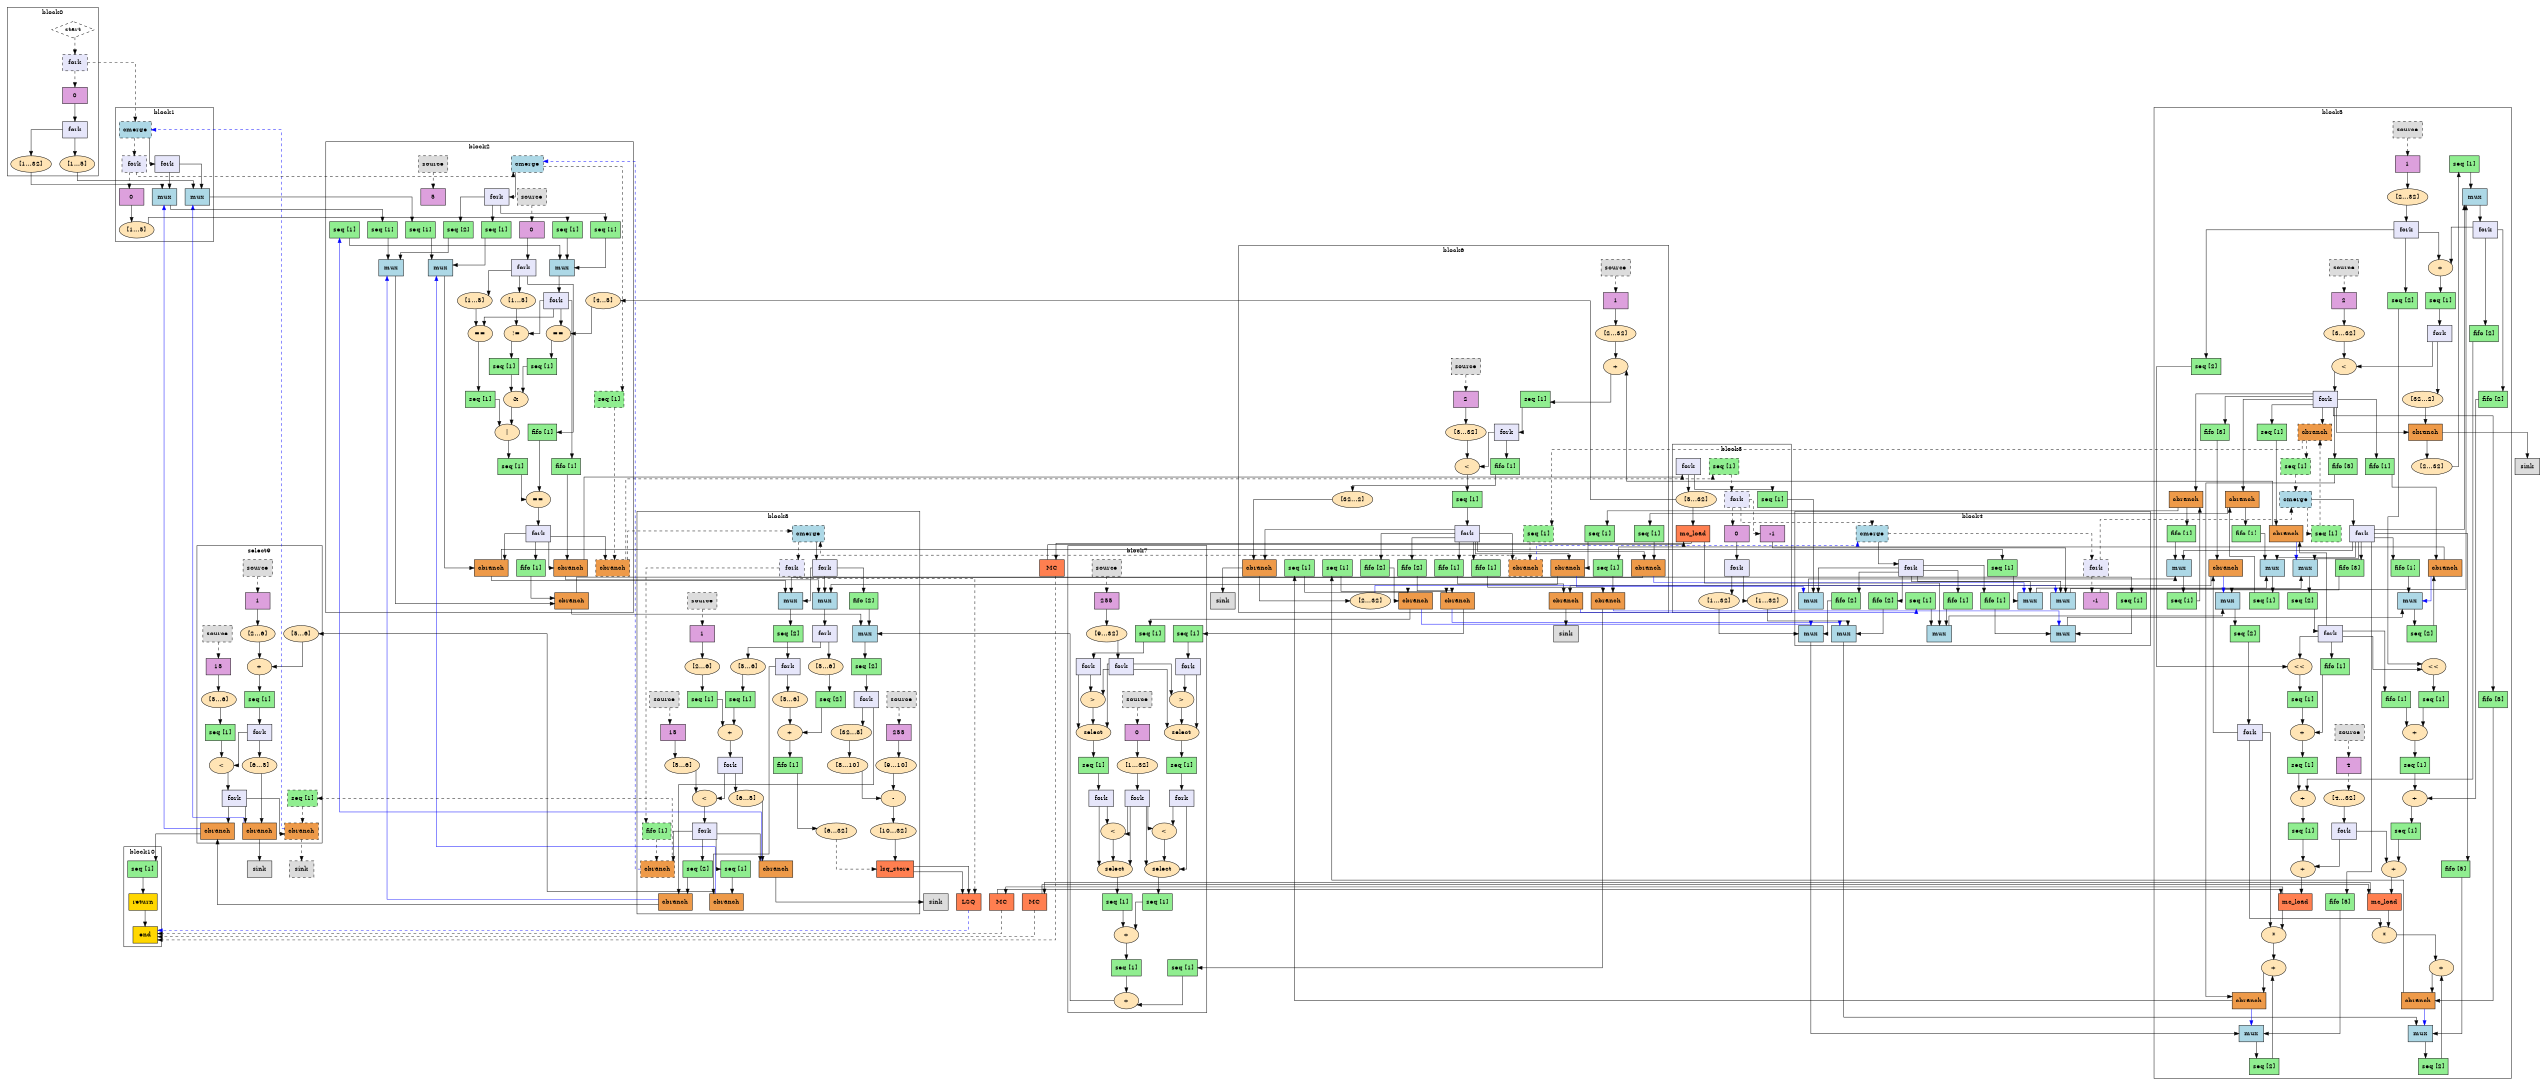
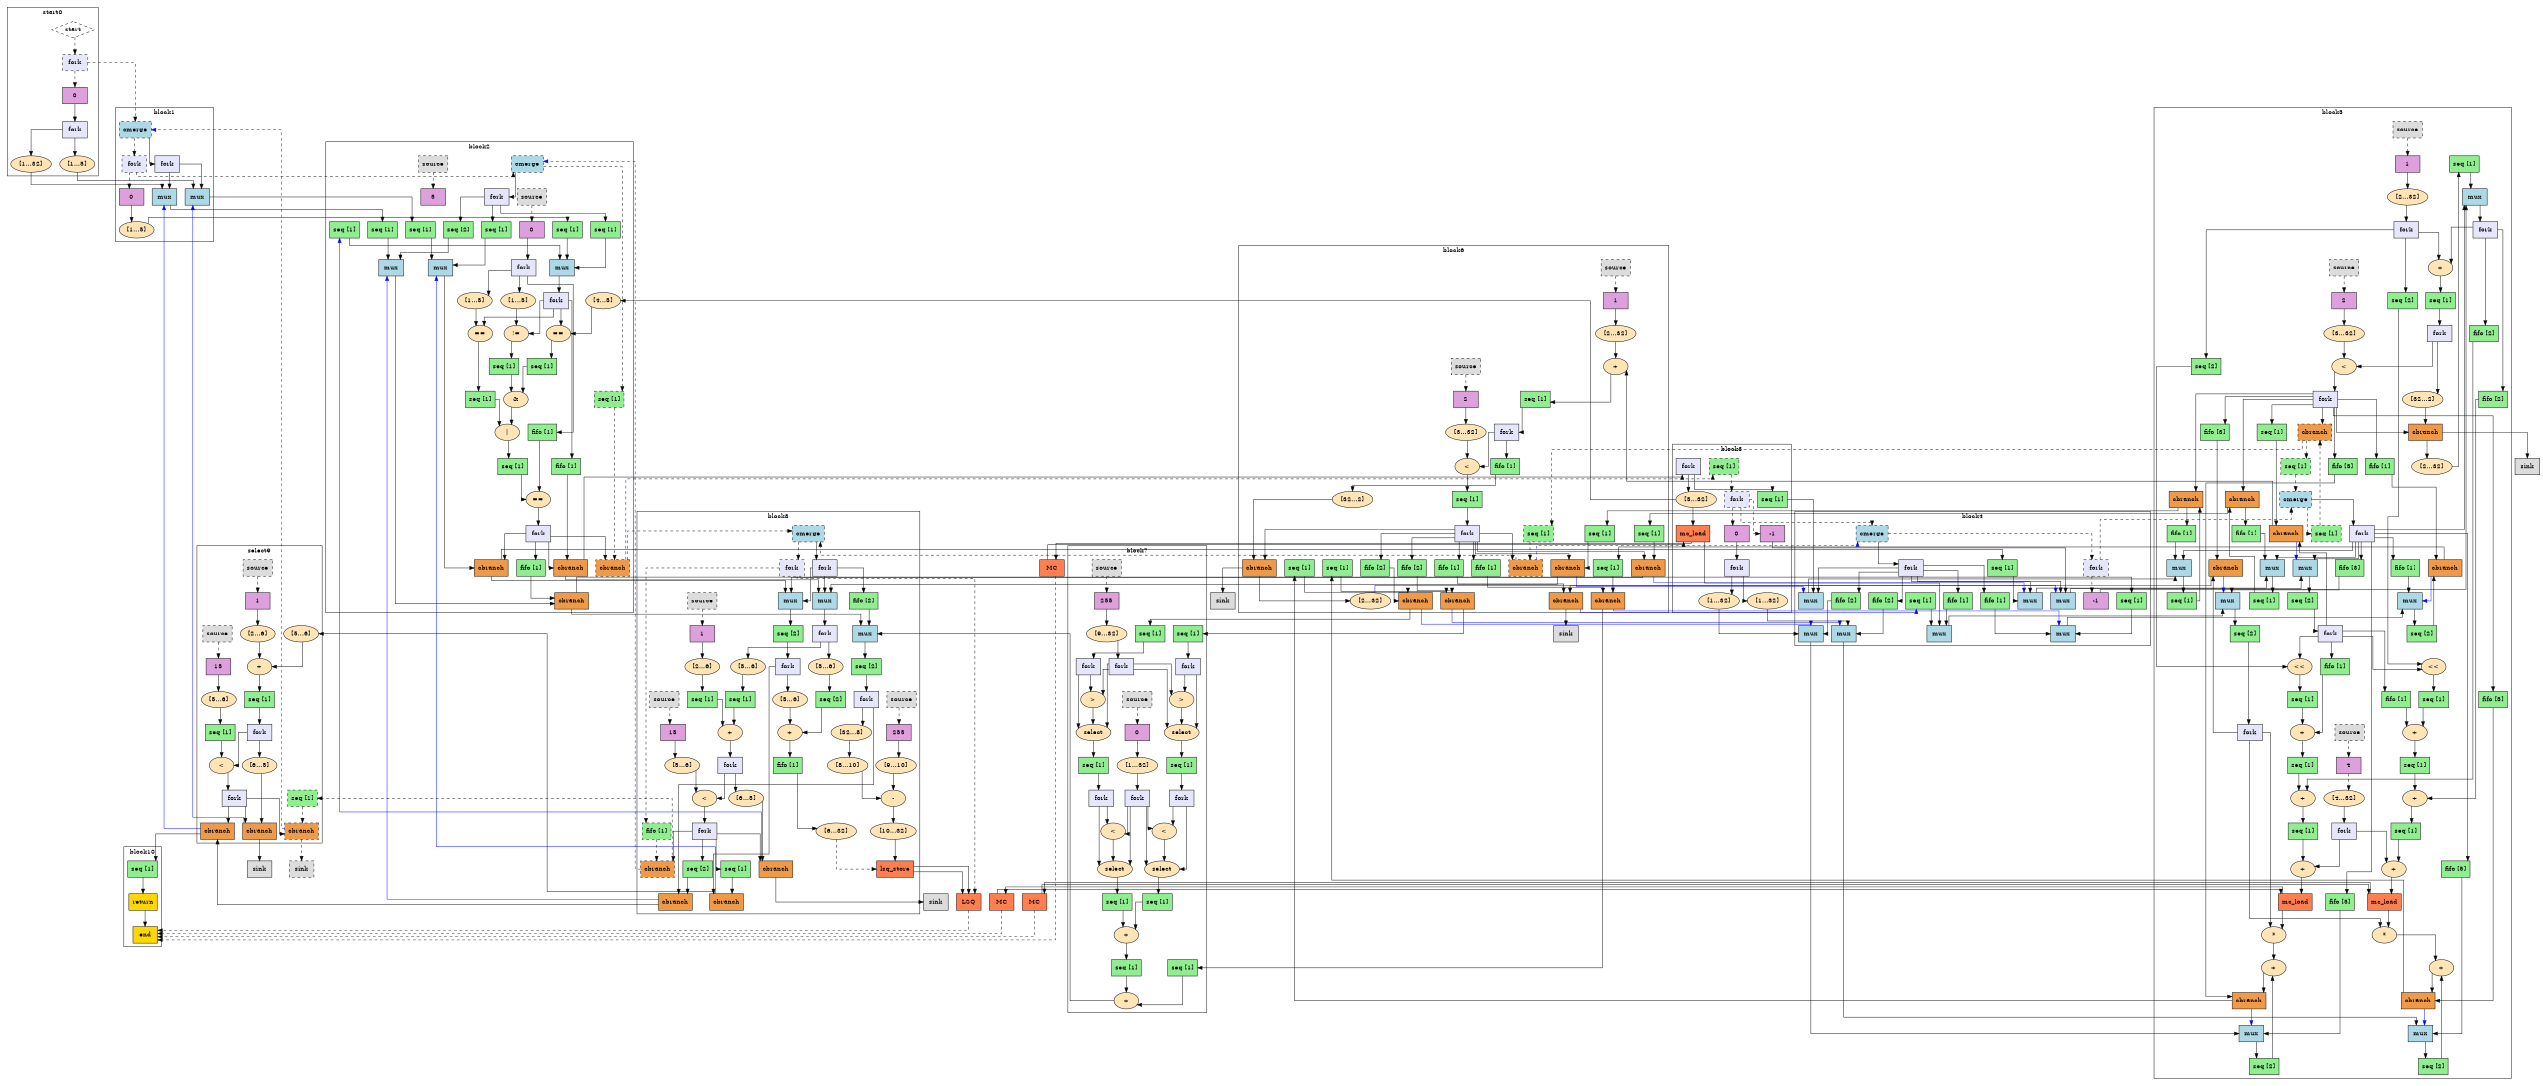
cluster "block0": label "block0" -> "start0"
edge "LSQ" -> "end": color blue -> black
